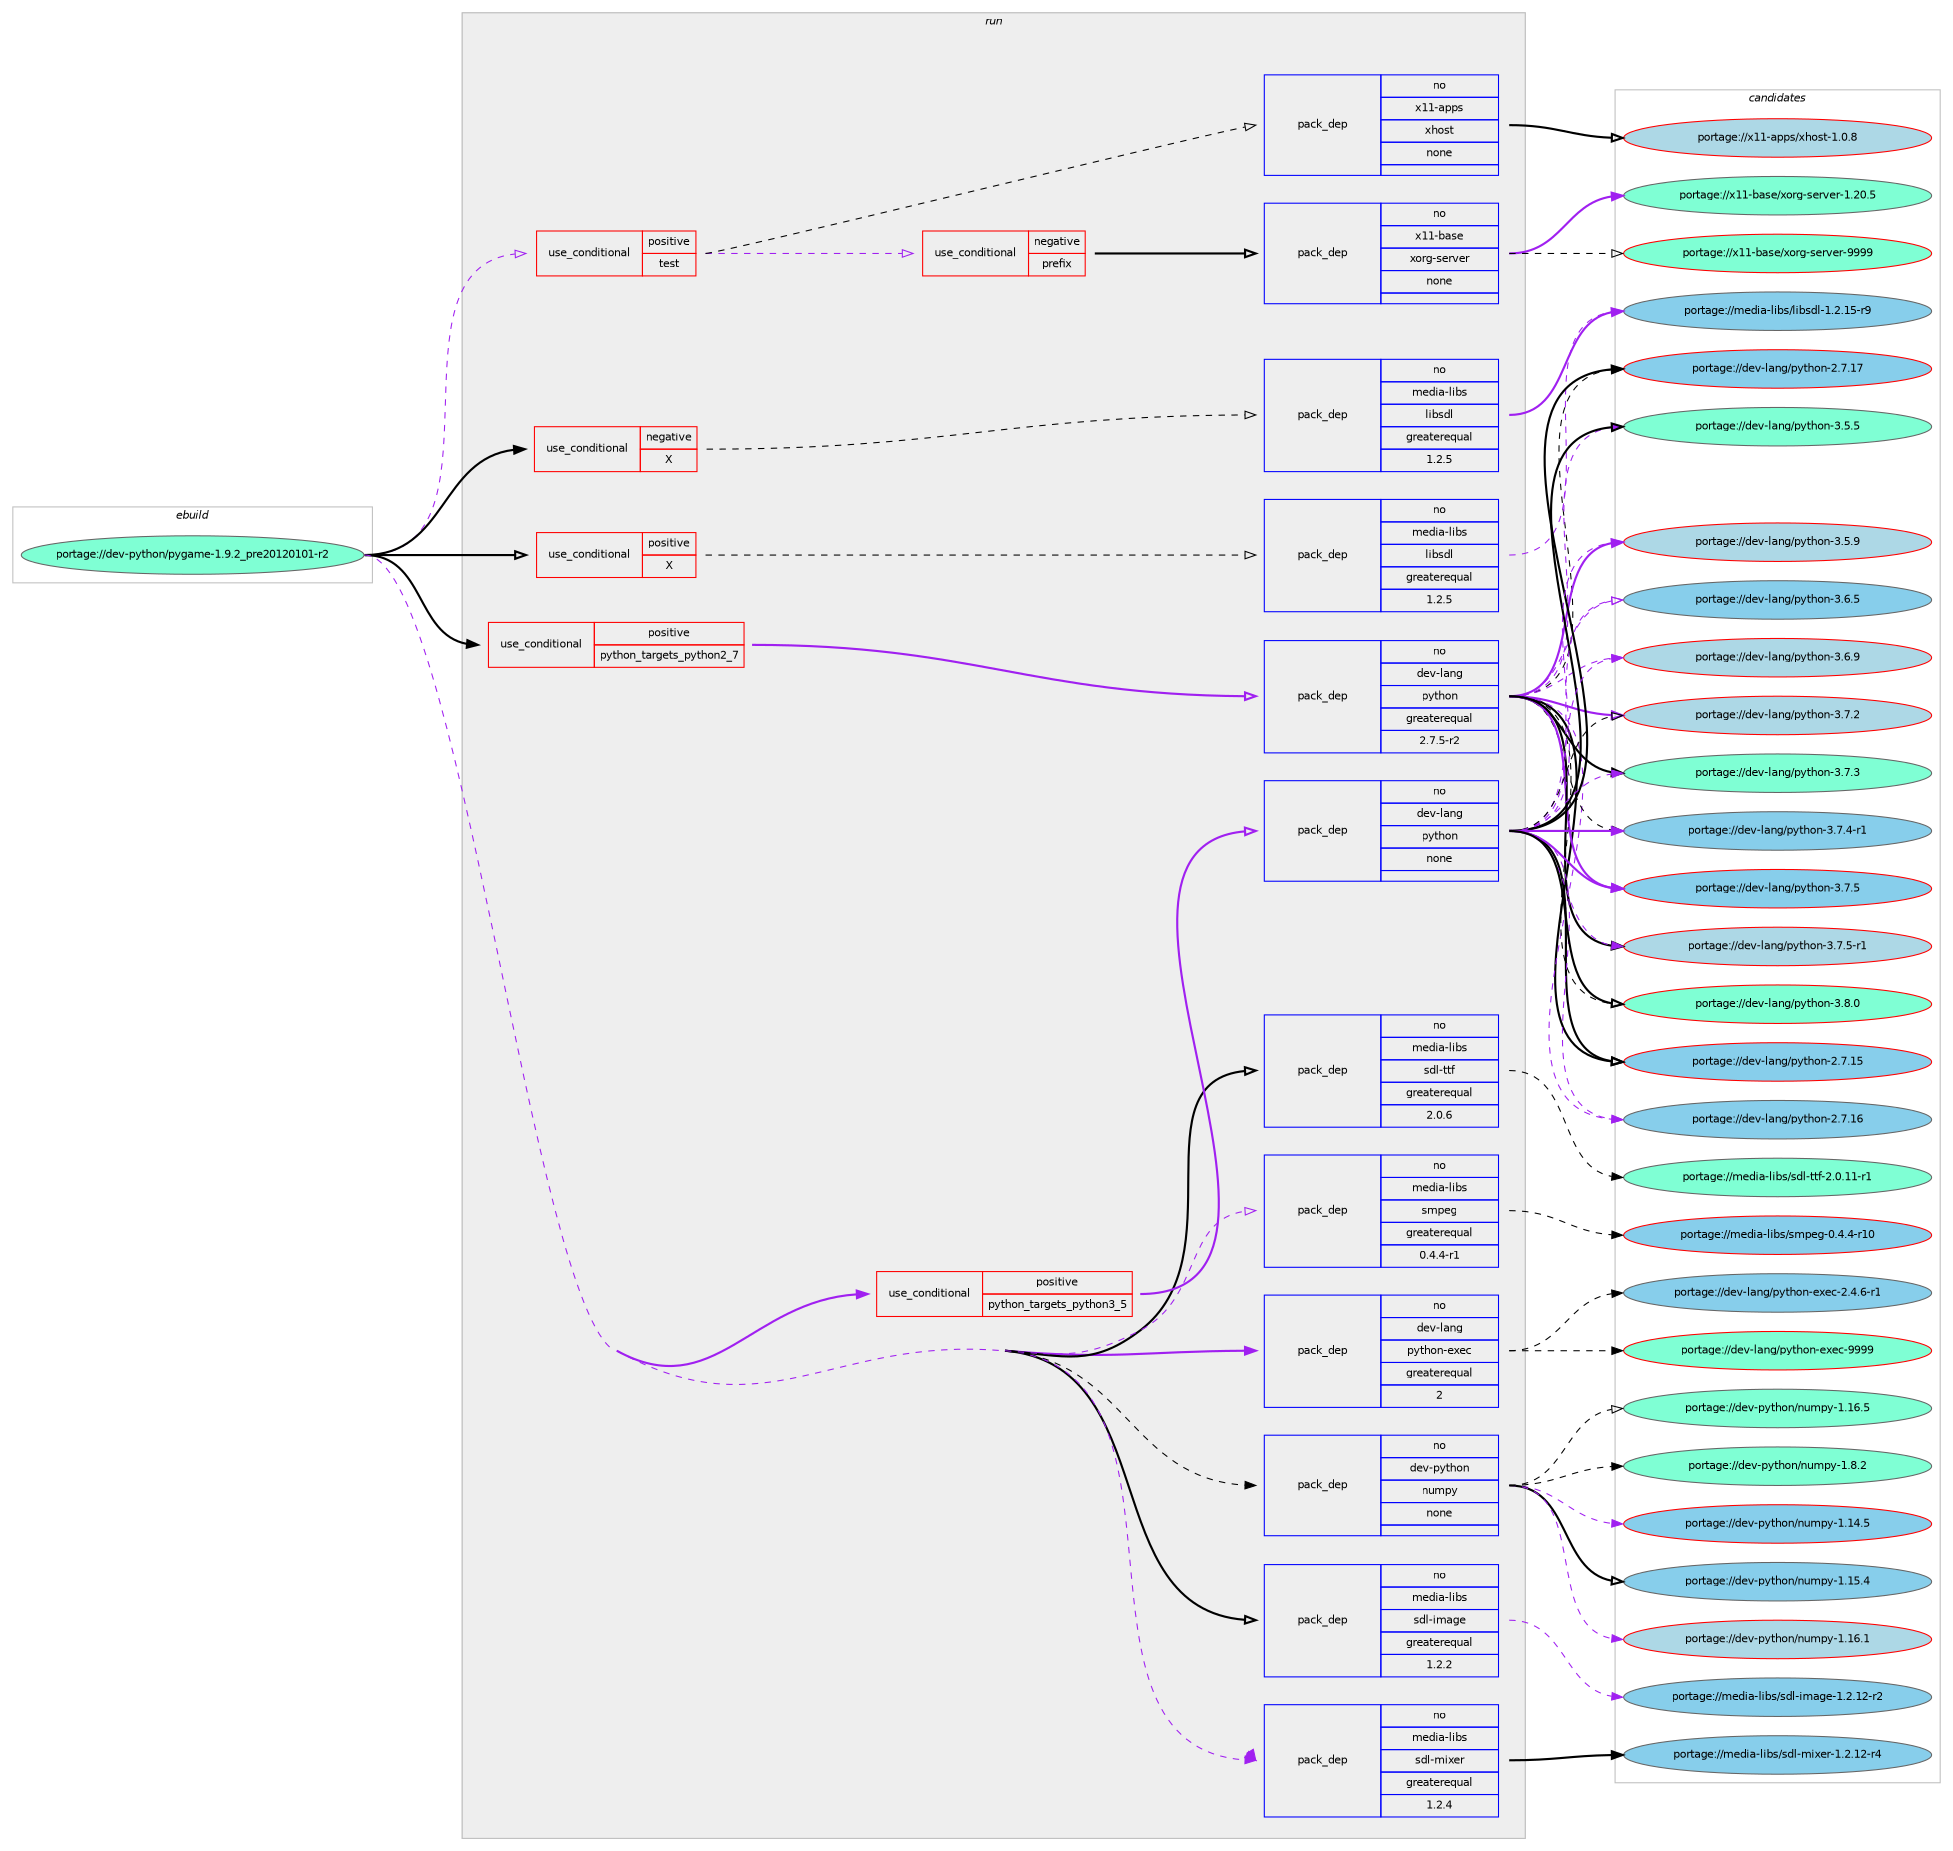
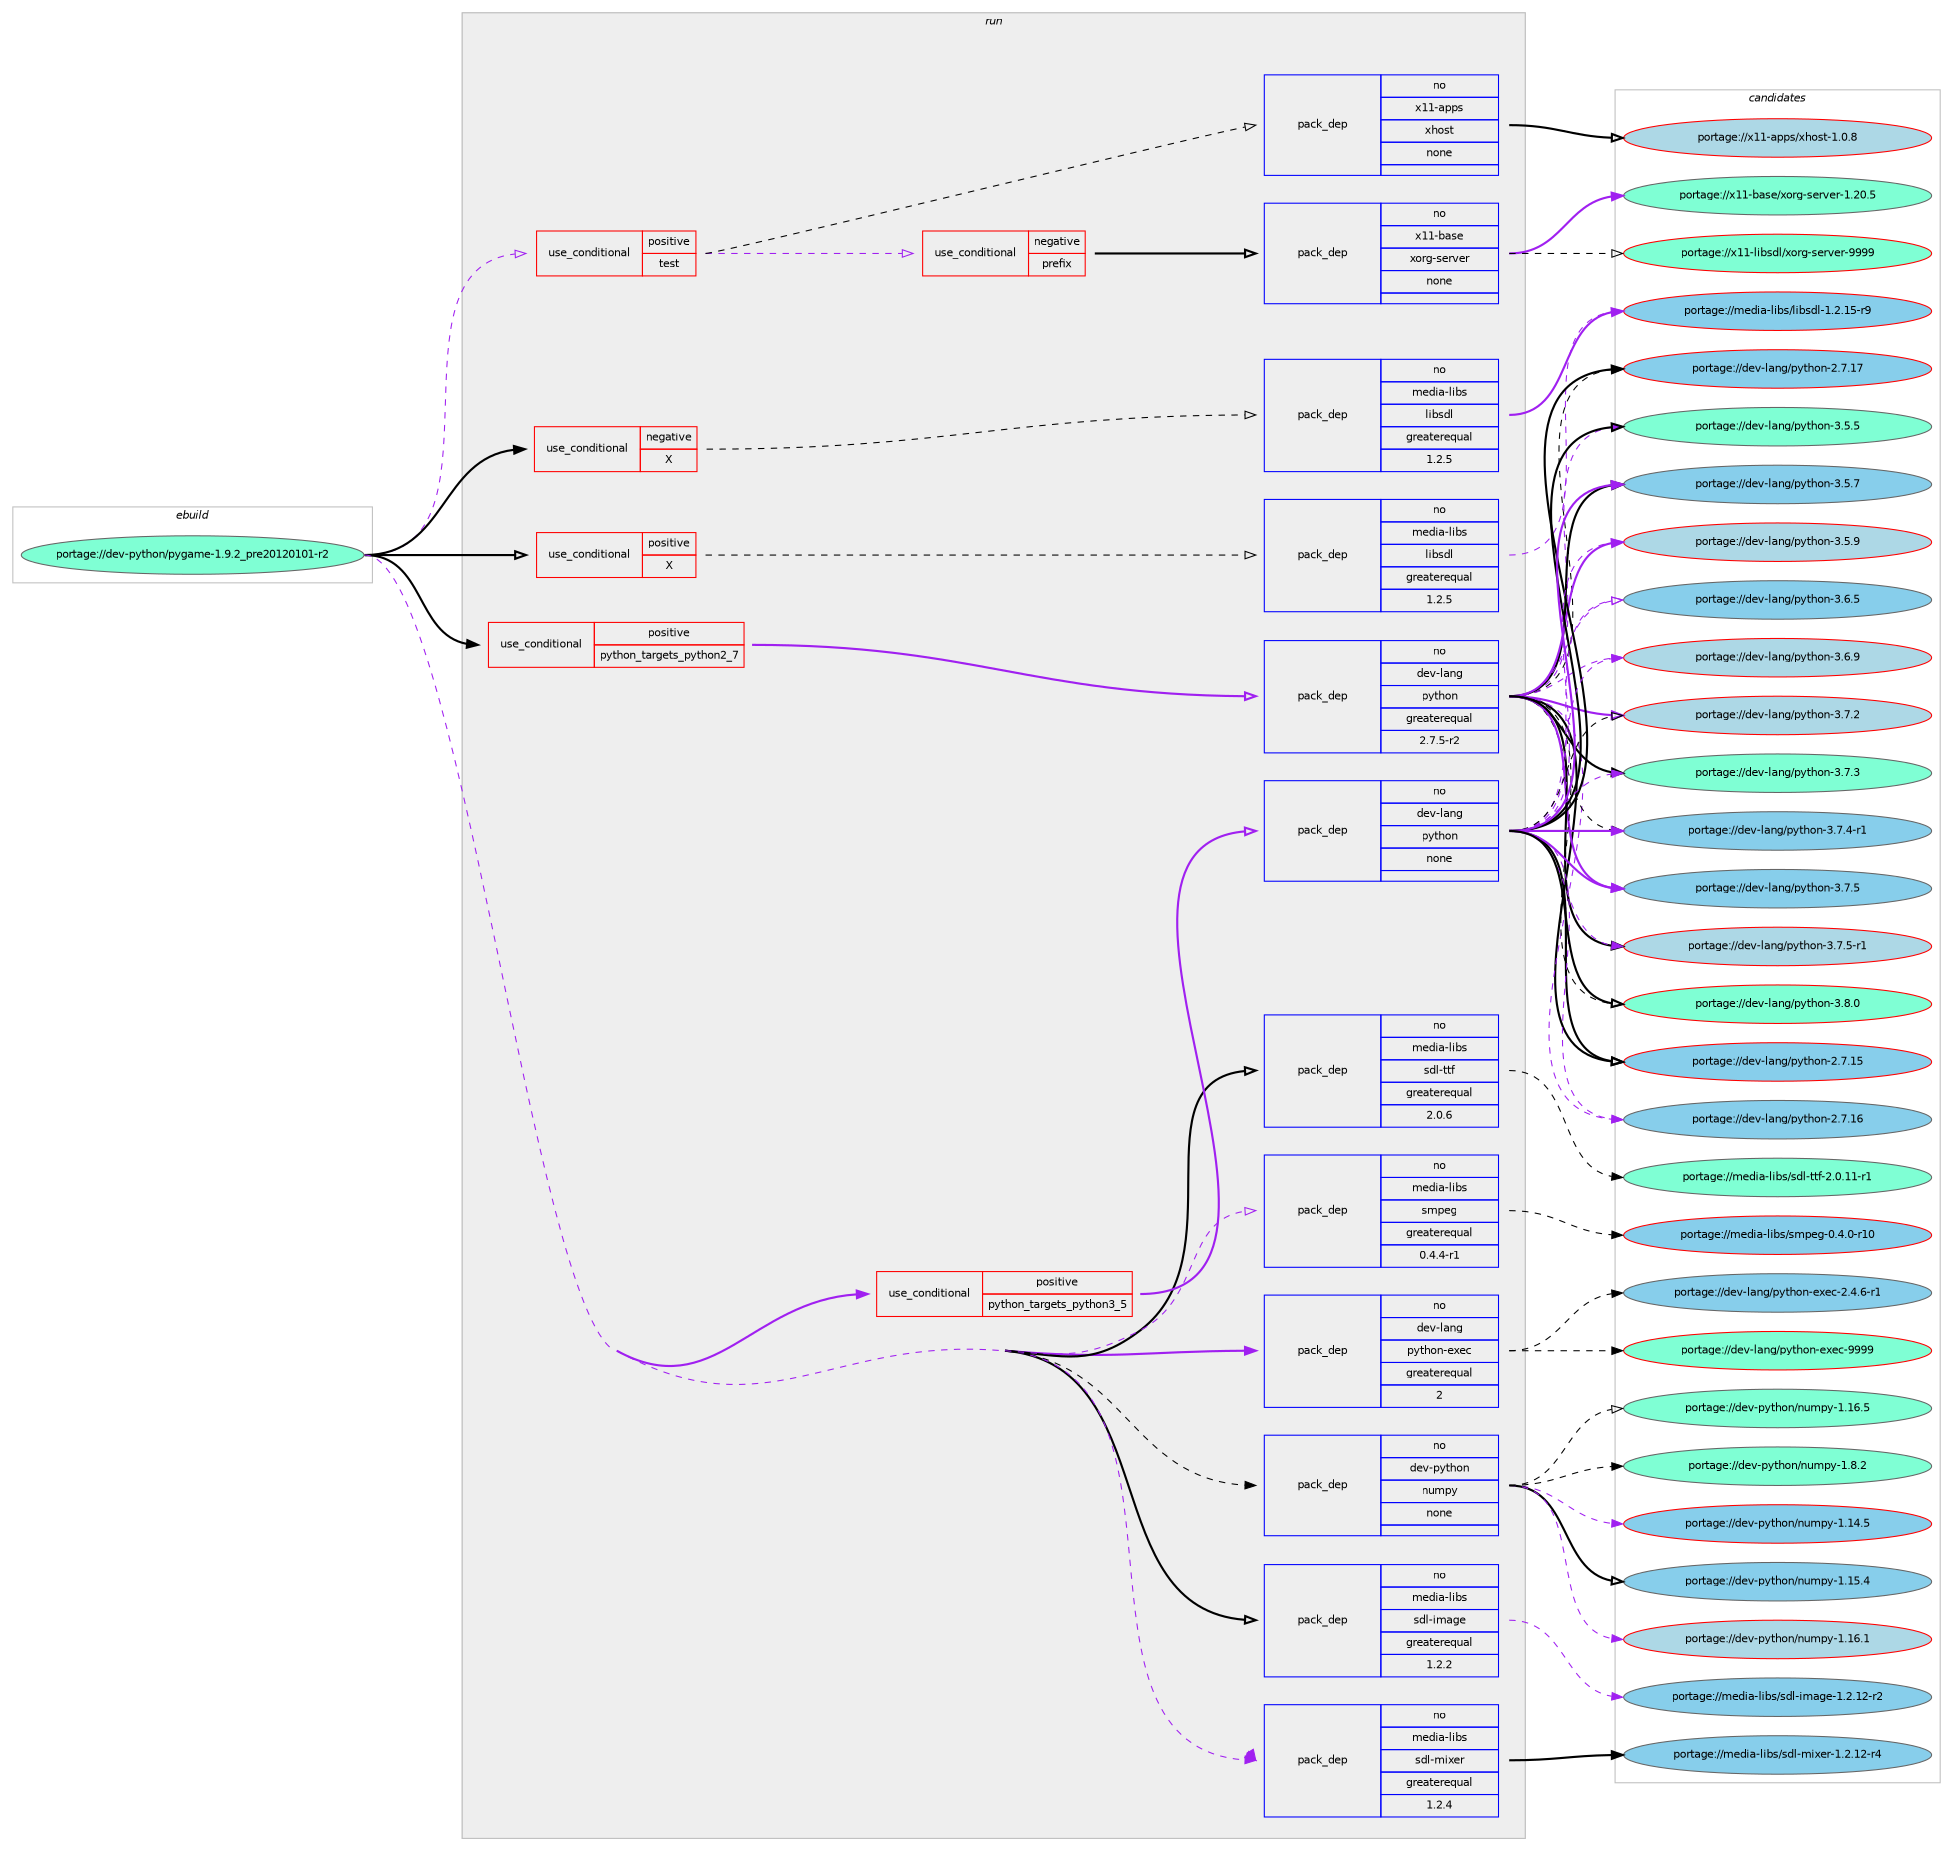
node "portage://x11-base/xorg-server-9999": label "portage://x11-base/xorg-server-9999" -> "portage://x11-libsdl/xorg-server-9999"
node "portage://media-libs/libsdl-1.2.15-r9": color gray40 -> red
node "portage://dev-lang/python-3.5.7": added
node "portage://dev-lang/python-3.7.5": color red -> gray40
node "portage://media-libs/smpeg-0.4.4-r10": label "portage://media-libs/smpeg-0.4.4-r10" -> "portage://media-libs/smpeg-0.4.0-r10"
